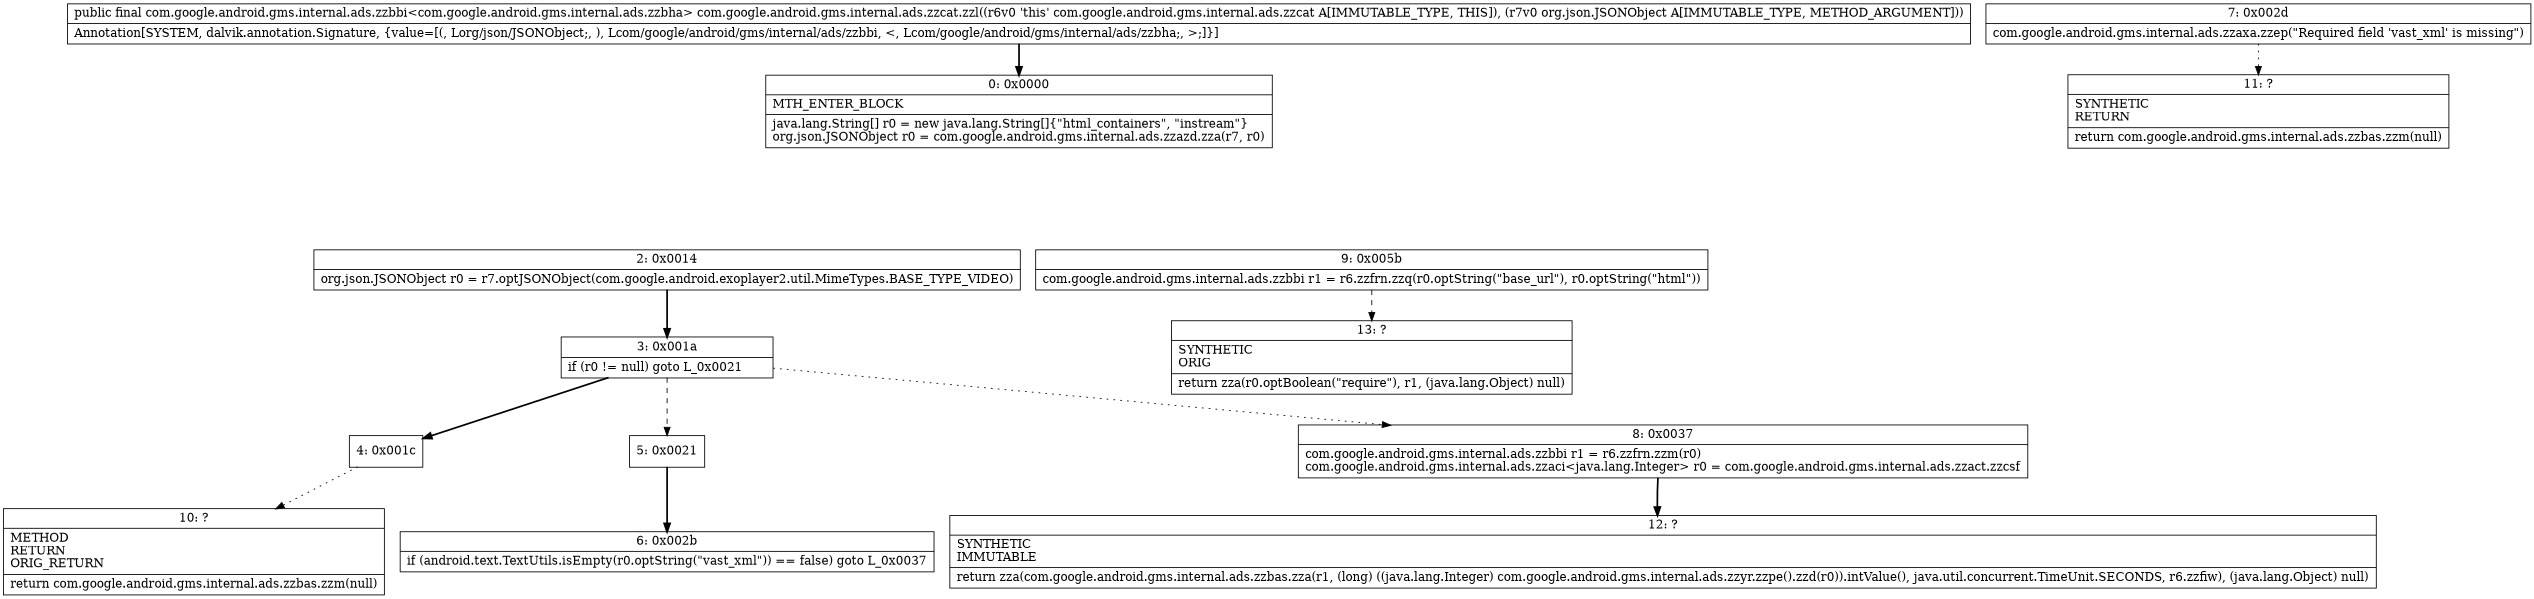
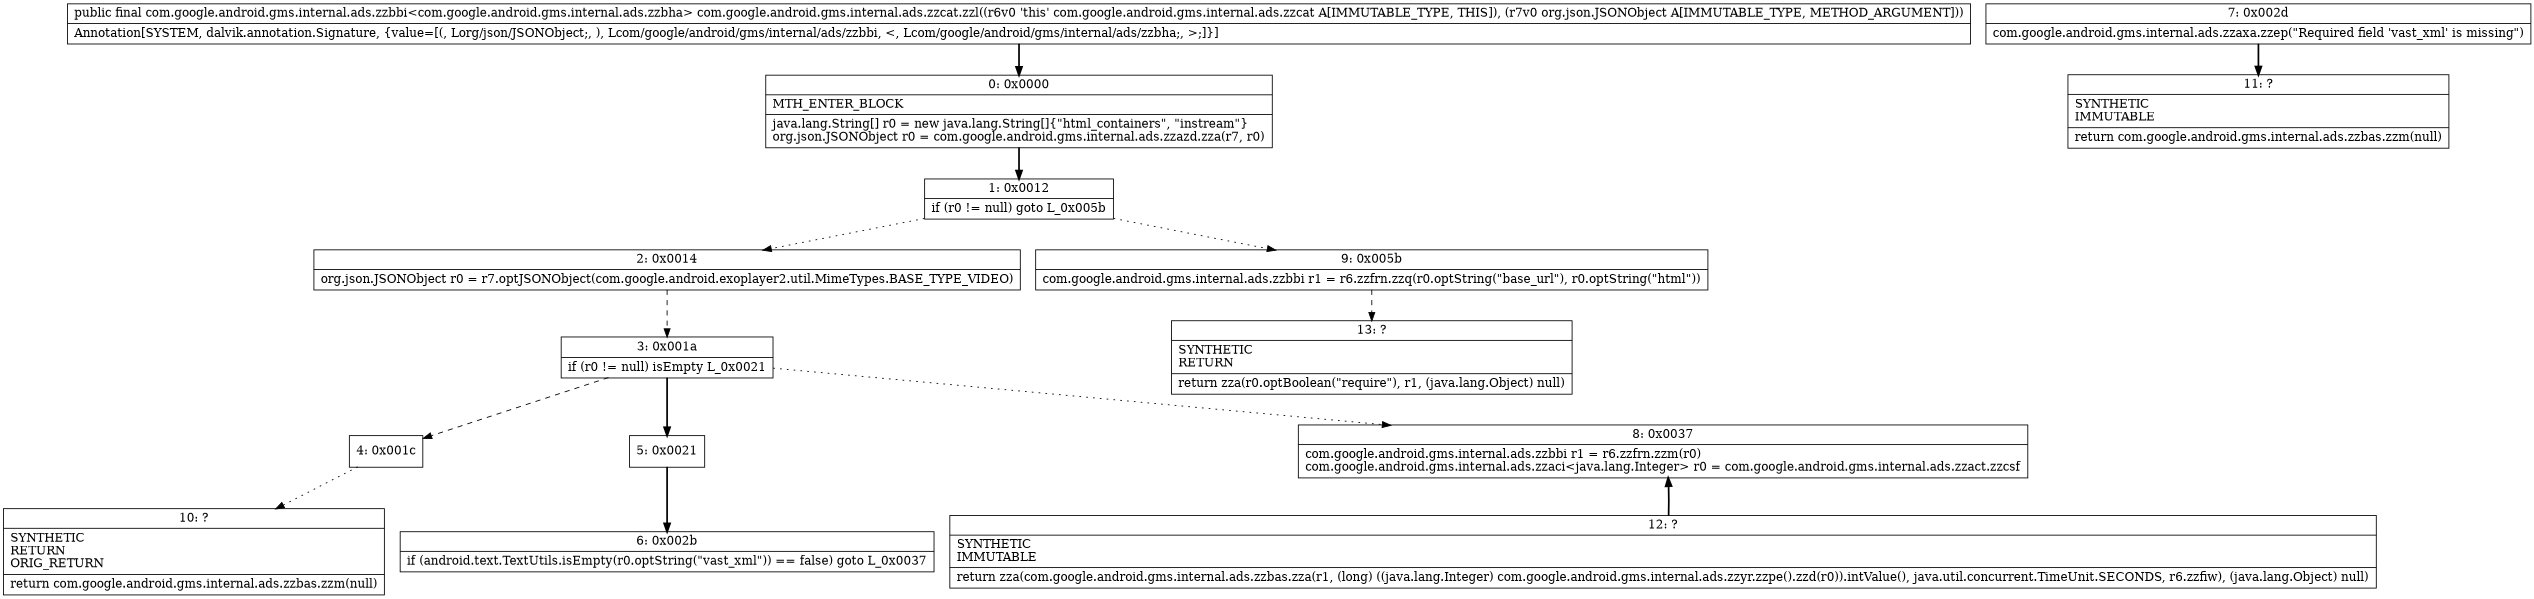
edge "7: 0x002d" -> "11: ?": style dotted -> bold
node "11: ?": text "RETURN" -> "IMMUTABLE"
node "1: 0x0012": added
edge "2: 0x0014" -> "3: 0x001a": style bold -> dashed
node "13: ?": text "ORIG" -> "RETURN"
node "3: 0x001a": text "if (r0 != null) goto L_0x0021" -> "if (r0 != null) isEmpty L_0x0021"
edge "3: 0x001a" -> "5: 0x0021": style dashed -> bold
edge "3: 0x001a" -> "4: 0x001c": style bold -> dashed
edge "8: 0x0037" -> "12: ?": reversed
node "10: ?": text "METHOD" -> "SYNTHETIC"
